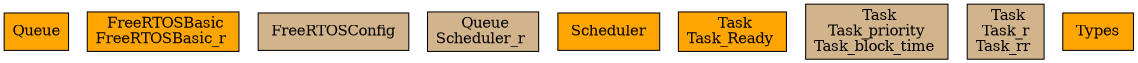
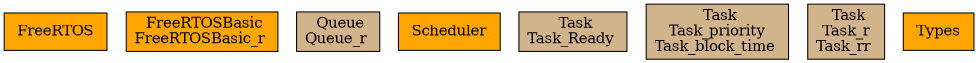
node "Queue": label "Queue" -> "FreeRTOS"
node "FreeRTOSConfig": removed
node "Queue Scheduler_r": label "Queue Scheduler_r" -> "Queue Queue_r"
node "Task Task_Ready": fillcolor orange -> tan
